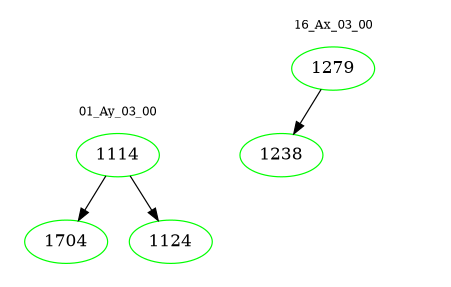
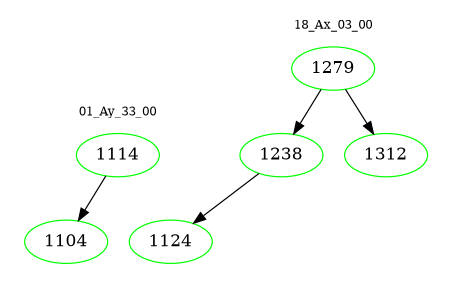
cluster "16_Ax_03_00": label "16_Ax_03_00" -> "18_Ax_03_00"
cluster "01_Ay_03_00": label "01_Ay_03_00" -> "01_Ay_33_00"
node "1312": added
edge "1114" -> "1124": now "1238" -> "1124"
node "1704": label "1704" -> "1104"
